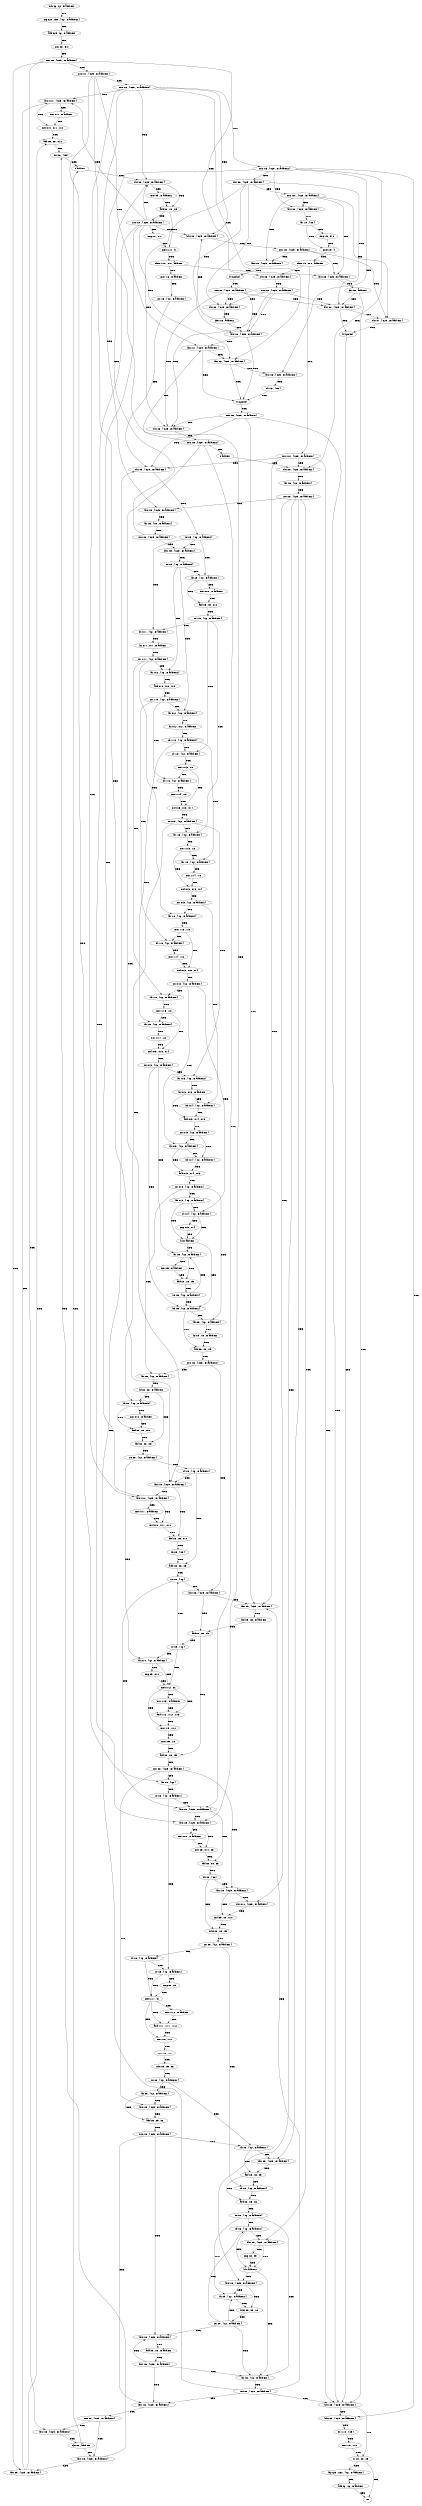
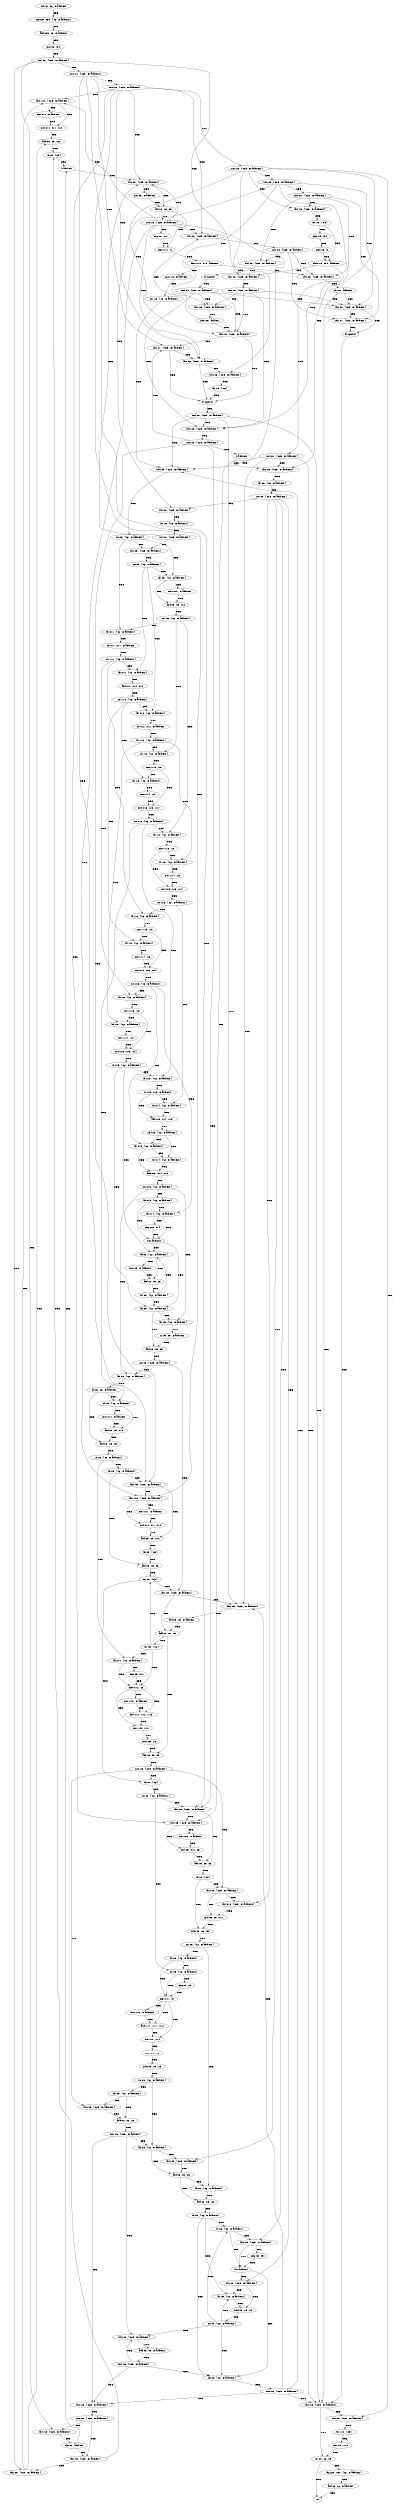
edge "ldr w9 , [ x8 ]" -> "cset w9 , ls": now "ldr w9 , [ x8 ]" -> "tbnz w9 , # 0 , address"
edge "cset w12 , cc" -> "mov w9 , w12": label "DFG" -> "CFG"
